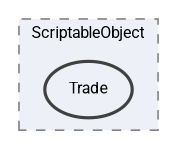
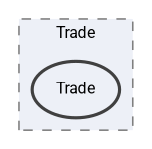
cluster "ScriptableObject": label "ScriptableObject" -> "Trade"
